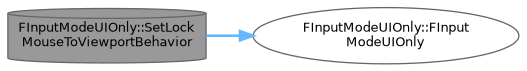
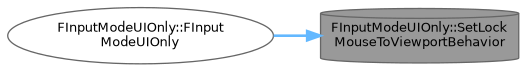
edge "FInputModeUIOnly::SetLock MouseToViewportBehavior" -> "FInputModeUIOnly::FInput ModeUIOnly": reversed
